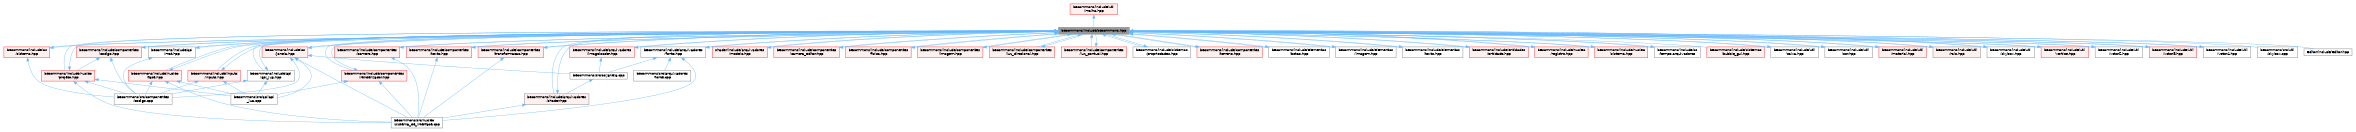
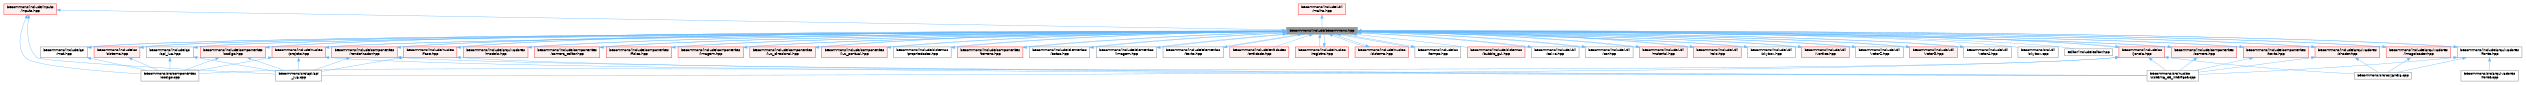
edge "becommons/include/inputs /inputs.hpp" -> "becommons/include/becommons.hpp": removed
edge "becommons/include/becommons.hpp" -> "becommons/include/entidades /entidade.hpp": removed
node "becommons/include/componentes /transformacao.hpp": removed
node "shader/include/arquivadores /modelo.hpp": label "shader/include/arquivadores /modelo.hpp" -> "becommons/include/arquivadores /modelo.hpp"
node "becommons/include/os /tempo.arquivadores": label "becommons/include/os /tempo.arquivadores" -> "becommons/include/os /tempo.hpp"
node "becommons/include/util /raio.hpp": color grey40 -> red
edge "becommons/include/nucleo /projeto.hpp" -> "becommons/include/componentes /codigo.hpp": now "becommons/src/api/api _lua.cpp" -> "becommons/include/componentes /codigo.hpp"
edge "becommons/include/arquivadores /shader.hpp" -> "becommons/src/os/janela.cpp": reversed
edge "becommons/src/componentes /codigo.cpp" -> "becommons/include/nucleo /fase.hpp": removed
node "becommons/include/arquivadores /shader.hpp": color grey40 -> red
